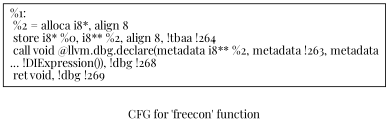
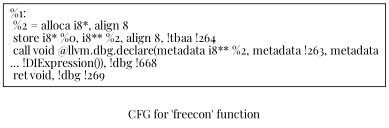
node "%1:": text "... !DIExpression()), !dbg !268" -> "... !DIExpression()), !dbg !668"
